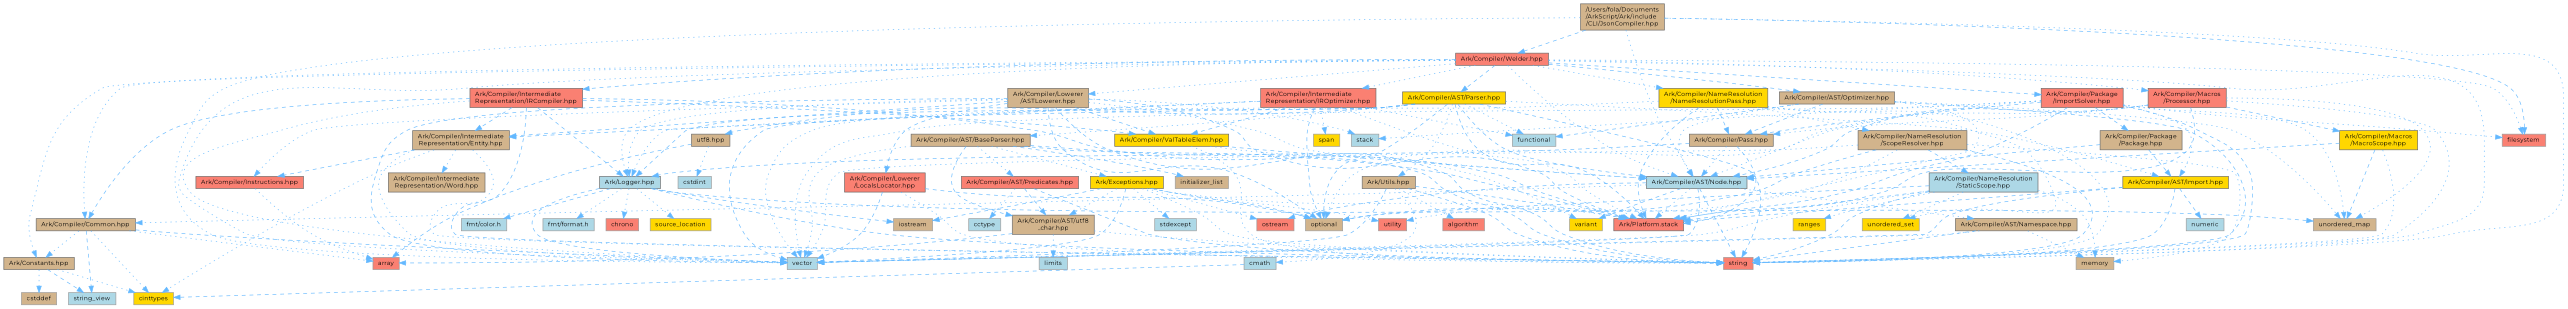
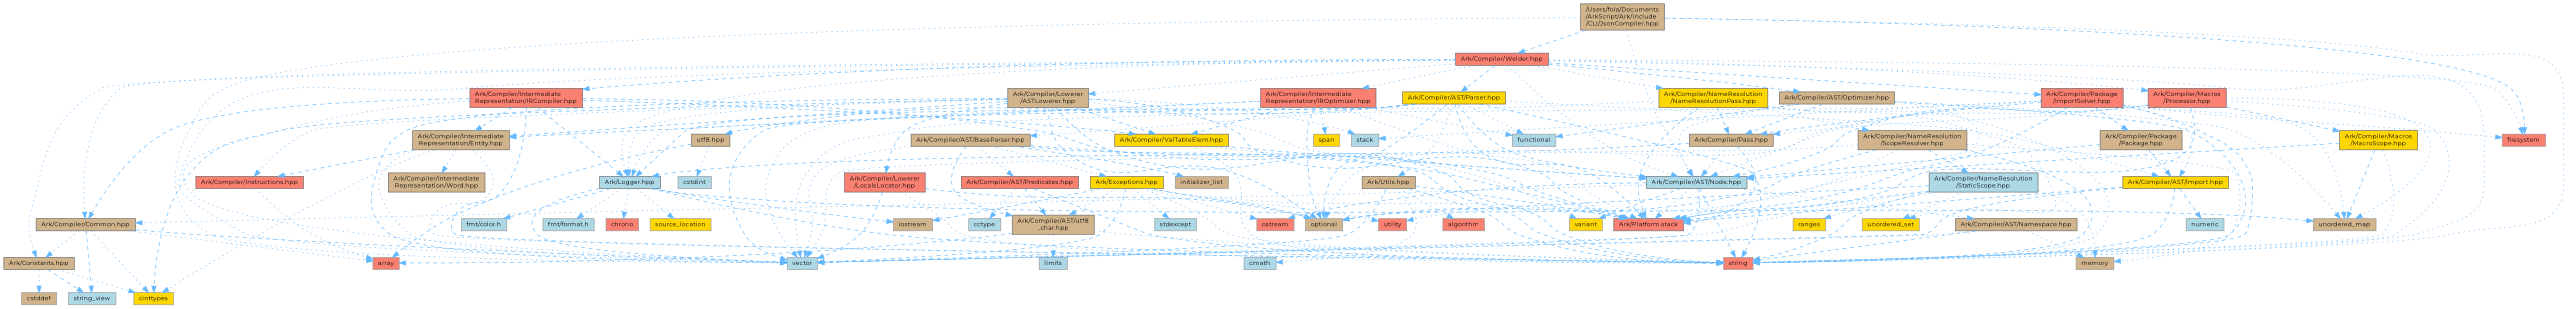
edge "cmath" -> "cinttypes": now "Ark/Compiler/Lowerer /ASTLowerer.hpp" -> "cinttypes"
